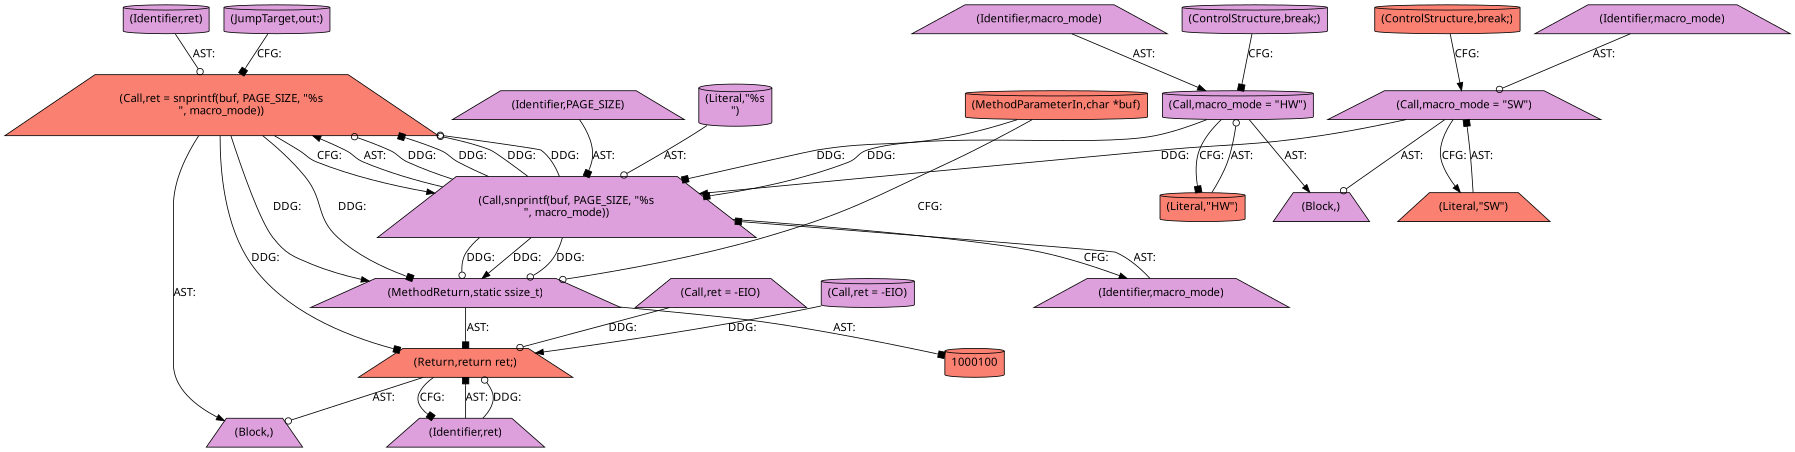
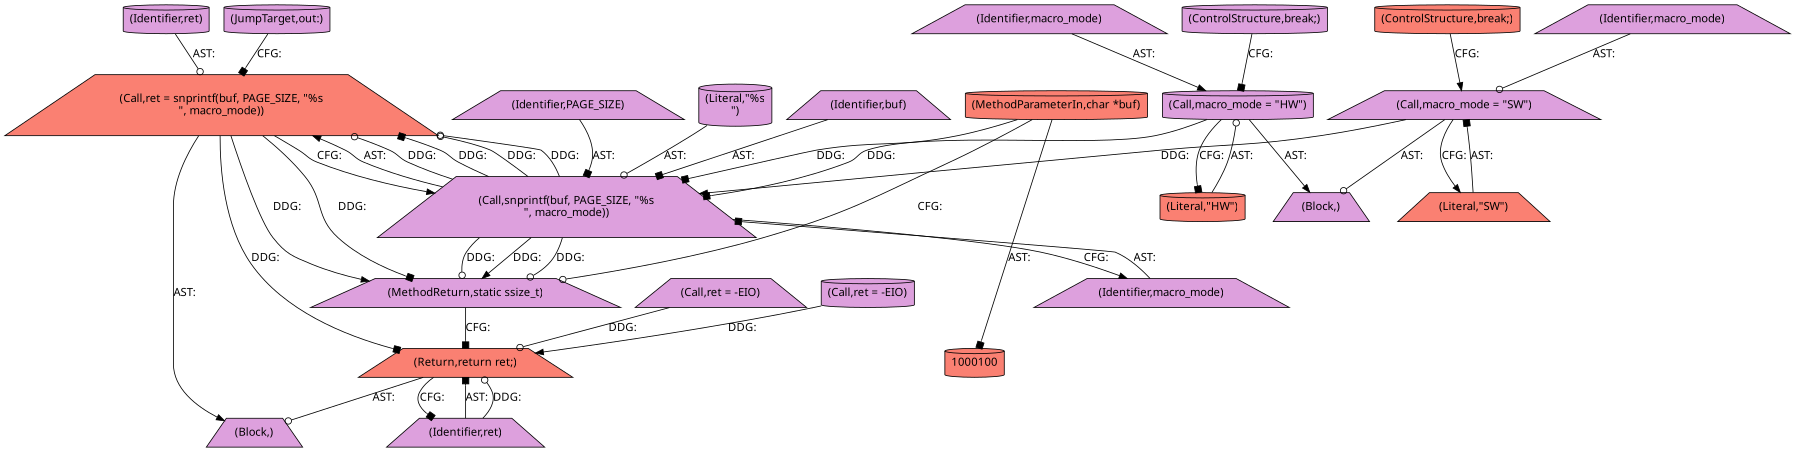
node "(Identifier,buf)": added
edge "(MethodReturn,static ssize_t)" -> "1000100": now "(MethodParameterIn,char *buf)" -> "1000100"
edge "(MethodReturn,static ssize_t)" -> "(Return,return ret;)": label "AST: " -> "CFG: "
